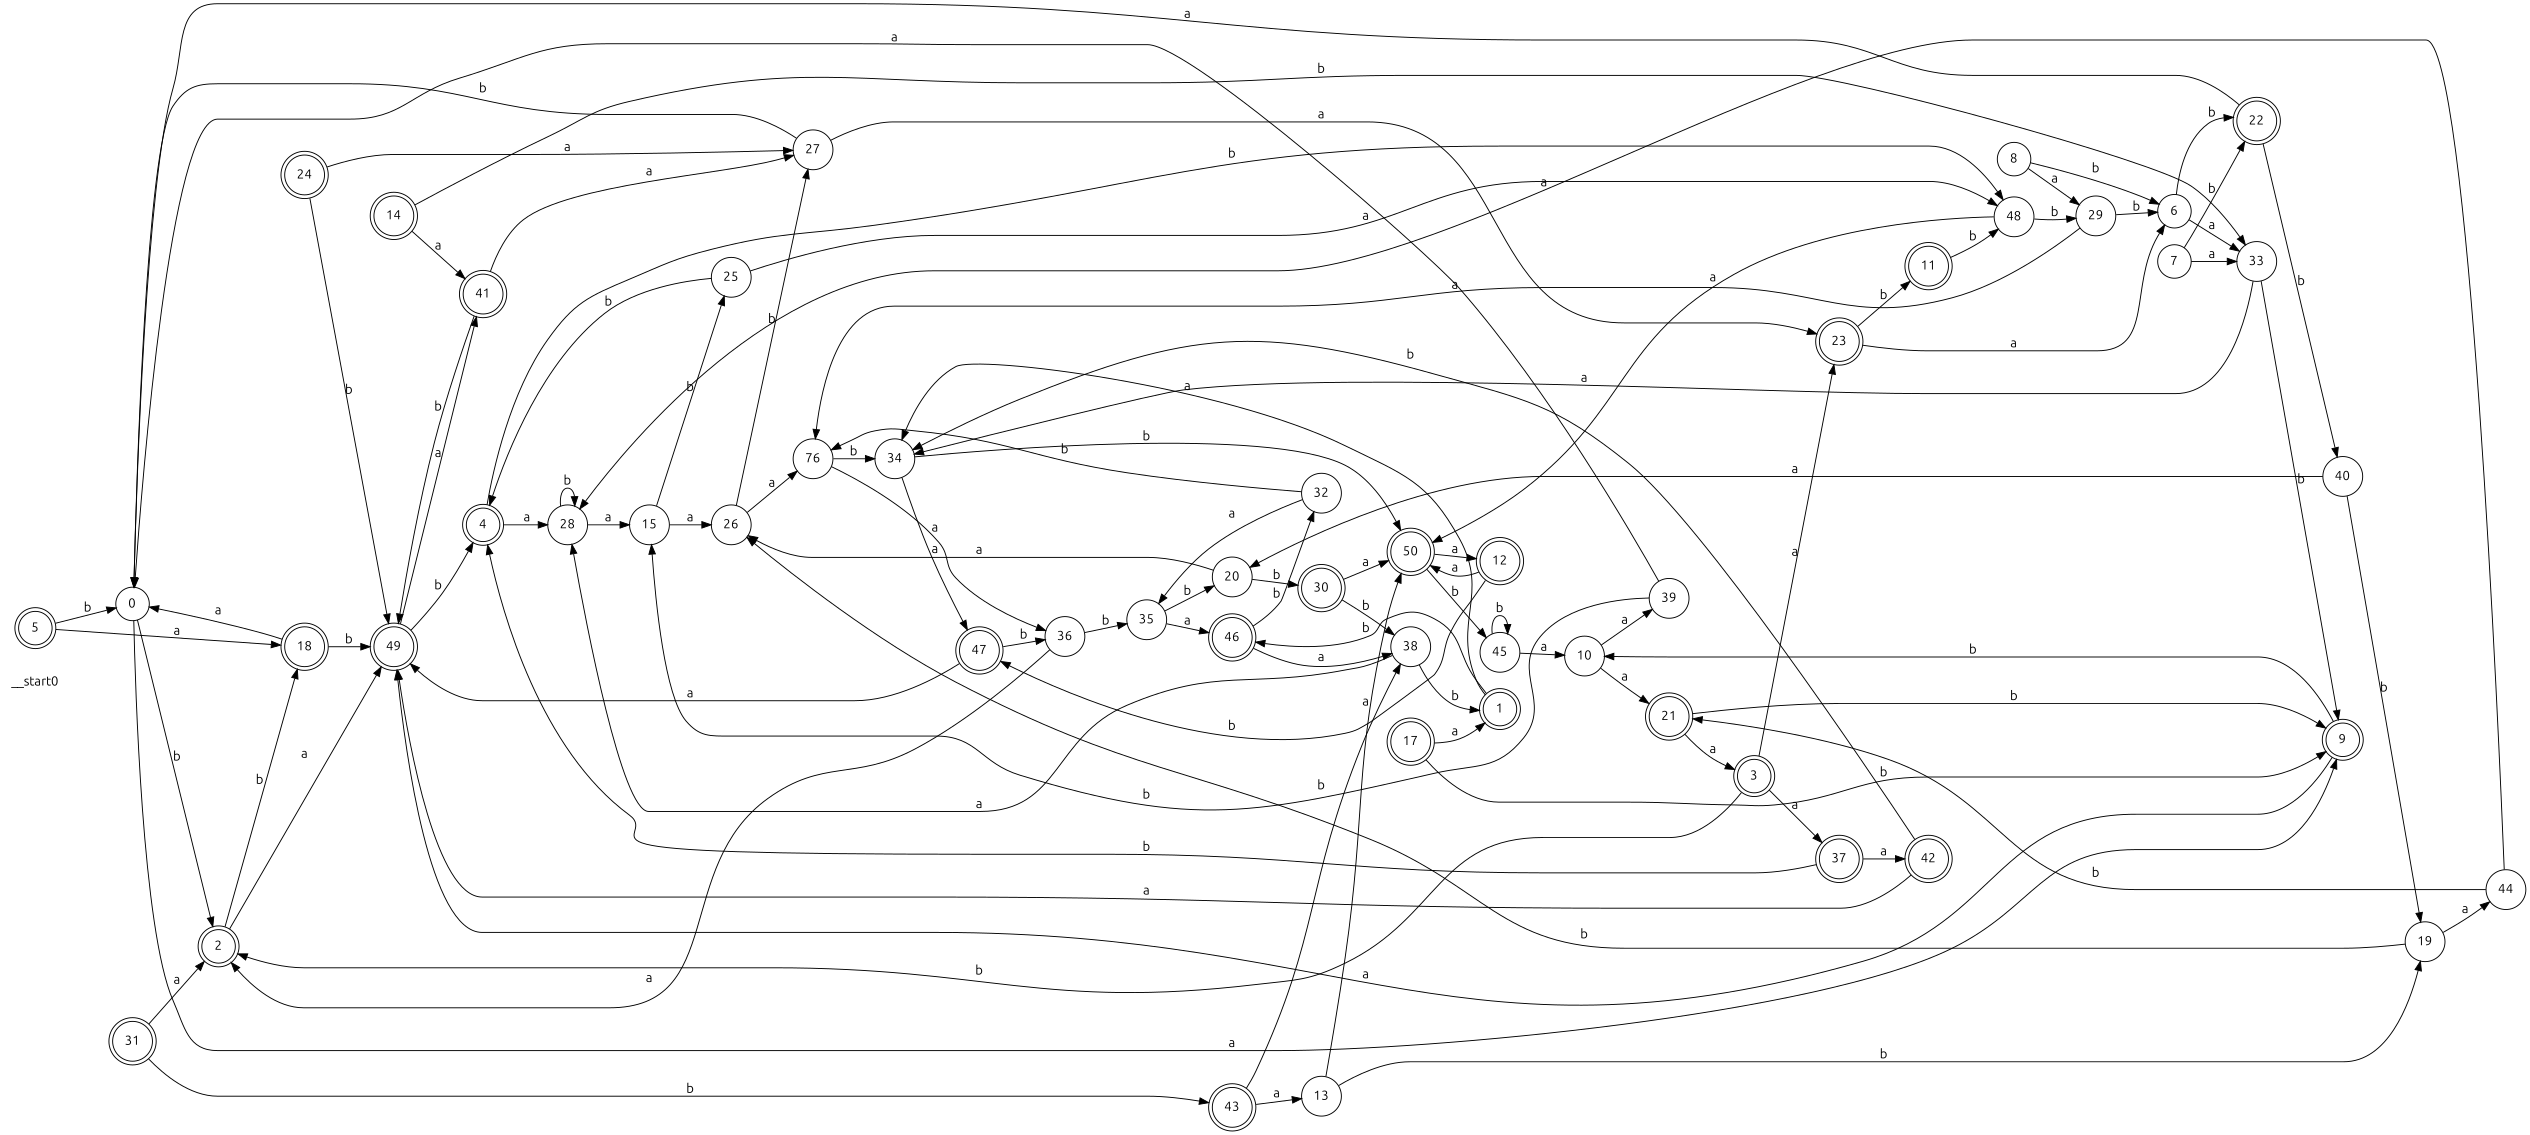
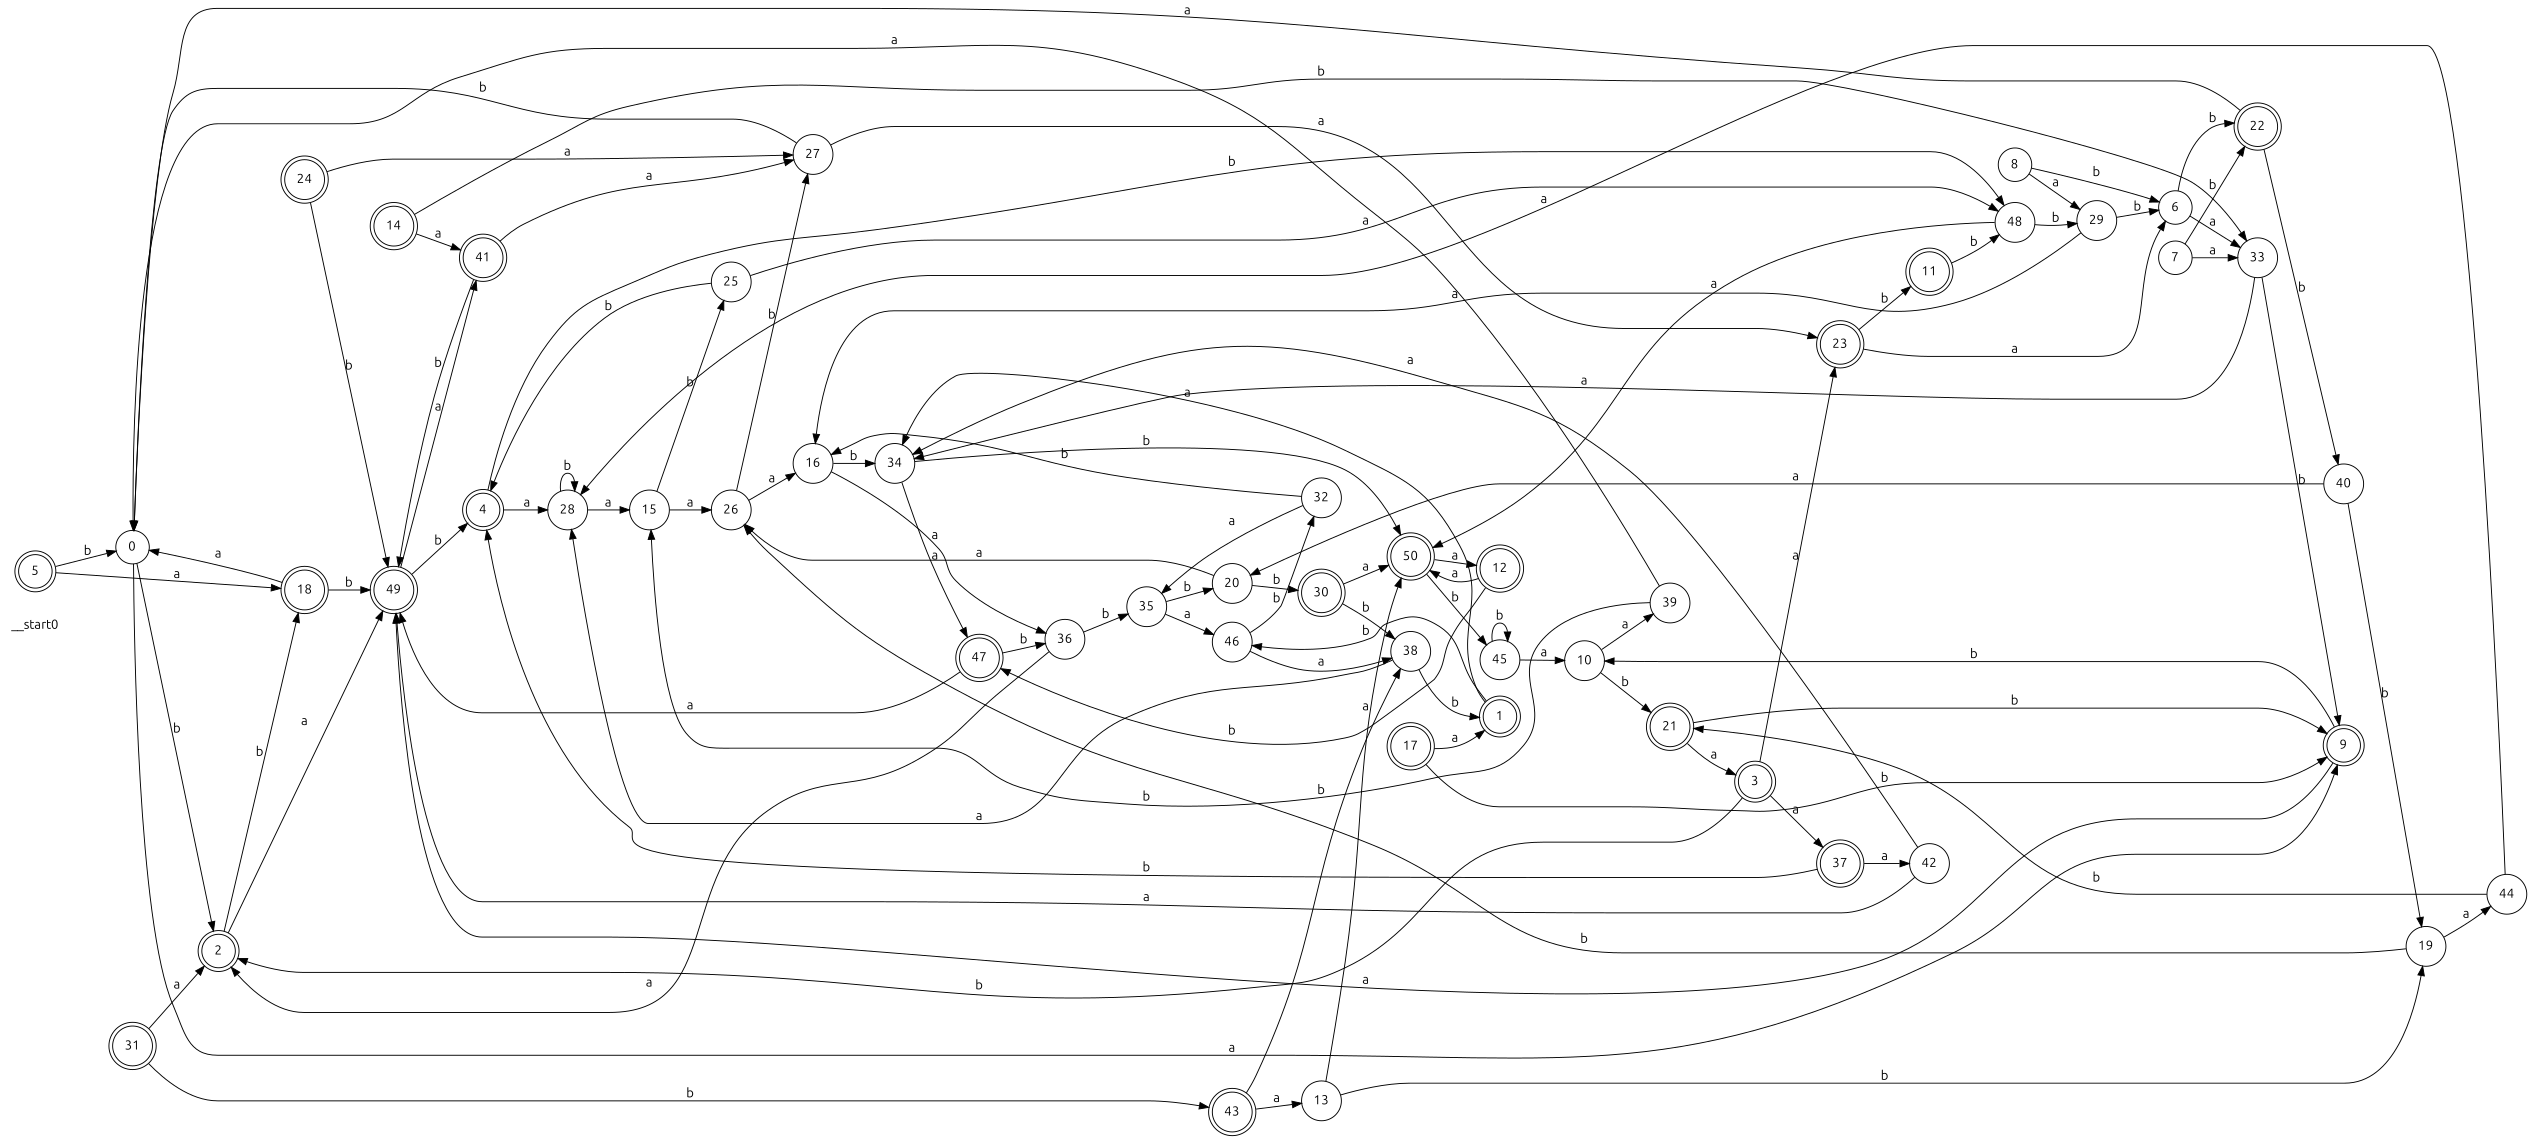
edge "42" -> "34": label "b" -> "a"
node "76": label "76" -> "16"
node "46": shape doublecircle -> circle
edge "10" -> "21": label "a" -> "b"
node "42": shape doublecircle -> circle
